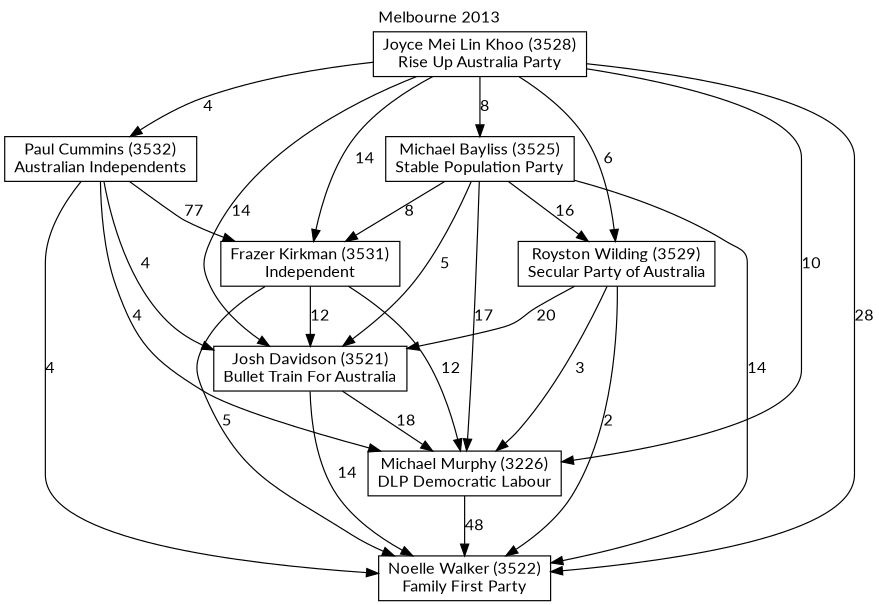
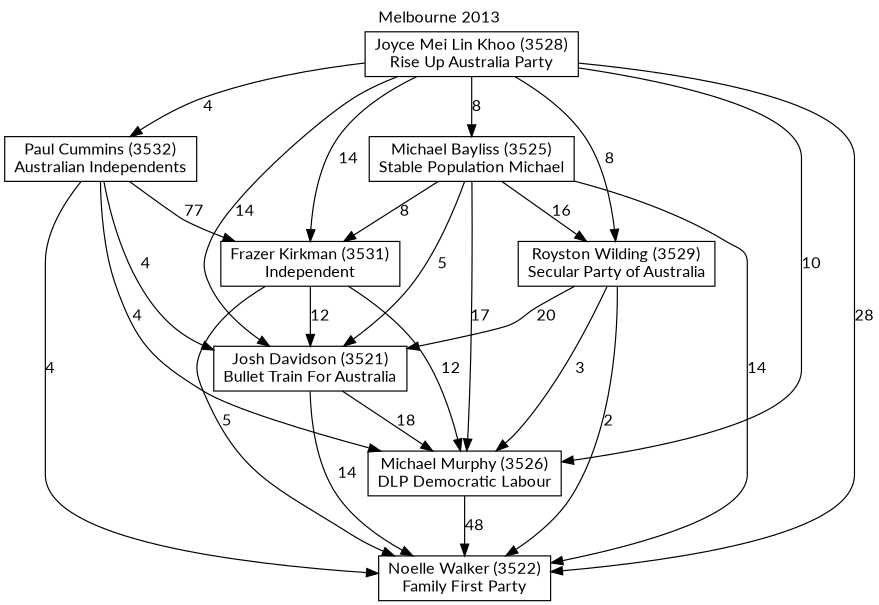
node "Michael Bayliss (3525) Stable Population Party": label "Michael Bayliss (3525) Stable Population Party" -> "Michael Bayliss (3525) Stable Population Michael"
edge "Joyce Mei Lin Khoo (3528) Rise Up Australia Party" -> "Royston Wilding (3529) Secular Party of Australia": label "6" -> "8"
node "Michael Murphy (3226) DLP Democratic Labour": label "Michael Murphy (3226) DLP Democratic Labour" -> "Michael Murphy (3526) DLP Democratic Labour"
